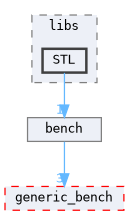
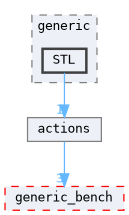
cluster "libs": label "libs" -> "generic"
node "bench": label "bench" -> "actions"
